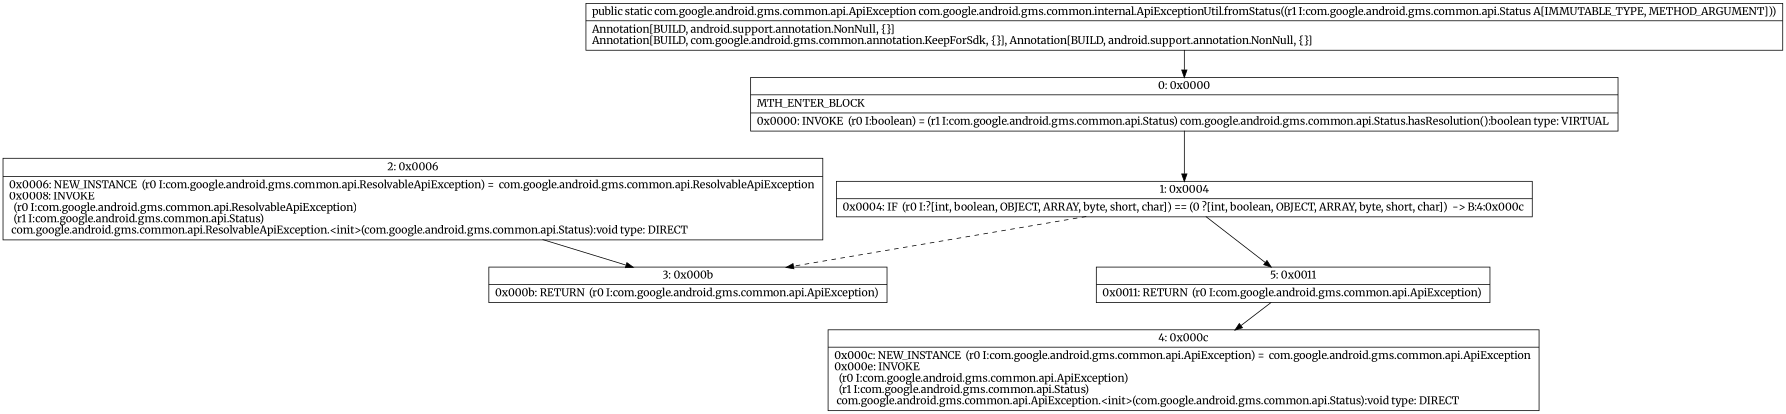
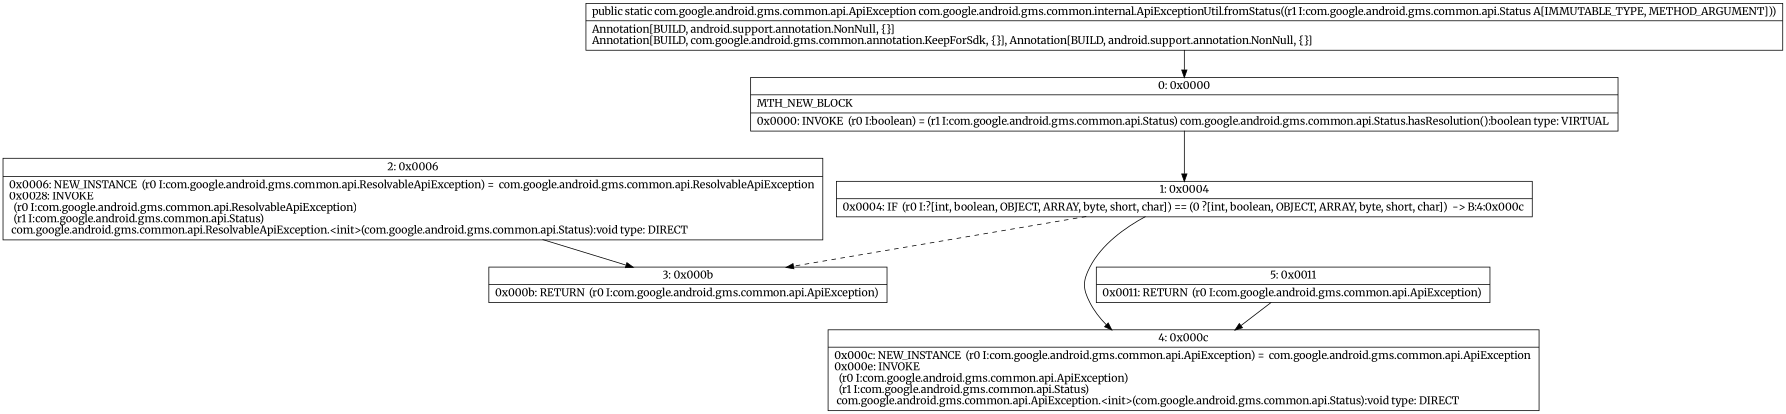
node "0: 0x0000": text "MTH_ENTER_BLOCK" -> "MTH_NEW_BLOCK"
node "2: 0x0006": text "0x0008: INVOKE" -> "0x0028: INVOKE"
edge "1: 0x0004" -> "5: 0x0011": now "1: 0x0004" -> "4: 0x000c"
